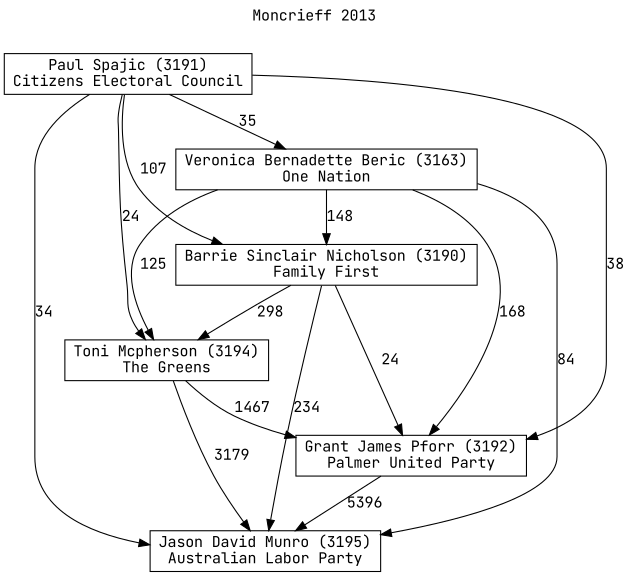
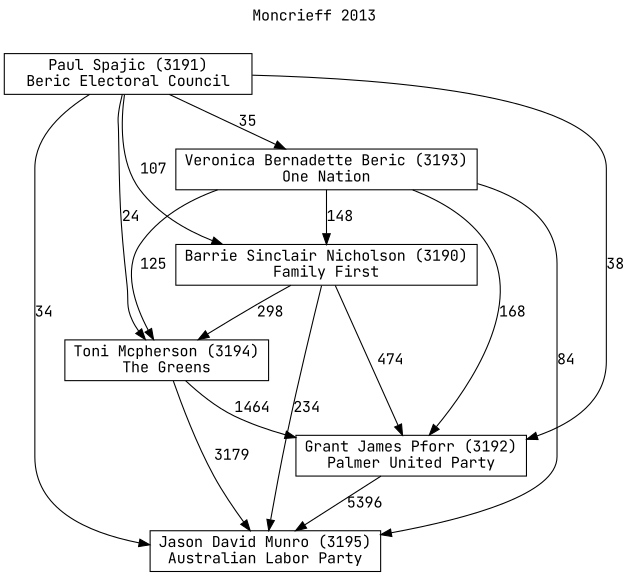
node "Paul Spajic (3191) Citizens Electoral Council": label "Paul Spajic (3191) Citizens Electoral Council" -> "Paul Spajic (3191) Beric Electoral Council"
node "Veronica Bernadette Beric (3163) One Nation": label "Veronica Bernadette Beric (3163) One Nation" -> "Veronica Bernadette Beric (3193) One Nation"
edge "Barrie Sinclair Nicholson (3190) Family First" -> "Grant James Pforr (3192) Palmer United Party": label "24" -> "474"
edge "Toni Mcpherson (3194) The Greens" -> "Grant James Pforr (3192) Palmer United Party": label "1467" -> "1464"
